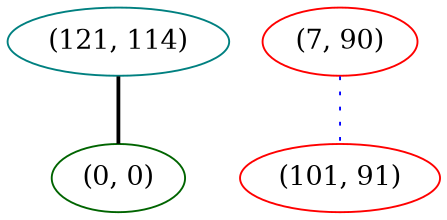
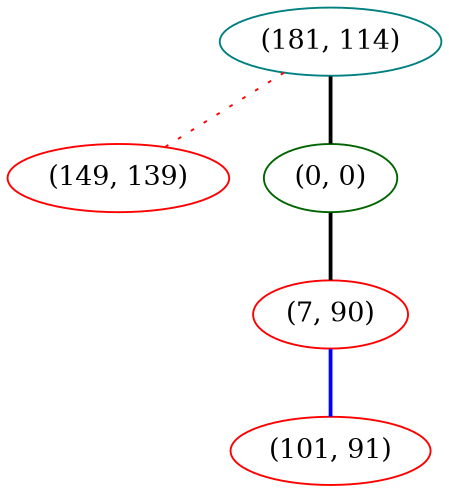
node "(121, 114)": label "(121, 114)" -> "(181, 114)"
edge "(7, 90)" -- "(101, 91)": style dotted -> bold
node "(149, 139)": added
edge "(0, 0)" -- "(7, 90)": added
